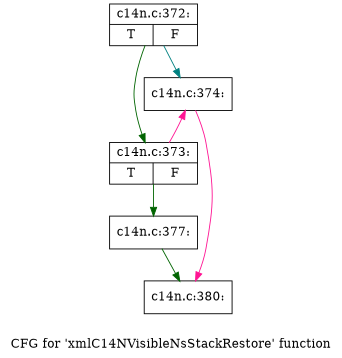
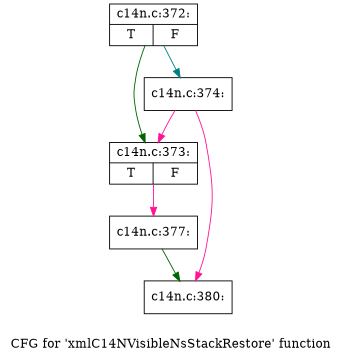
edge "c14n.c:373:" -> "c14n.c:374:": reversed
edge "c14n.c:373:" -> "c14n.c:377:": color darkgreen -> deeppink
